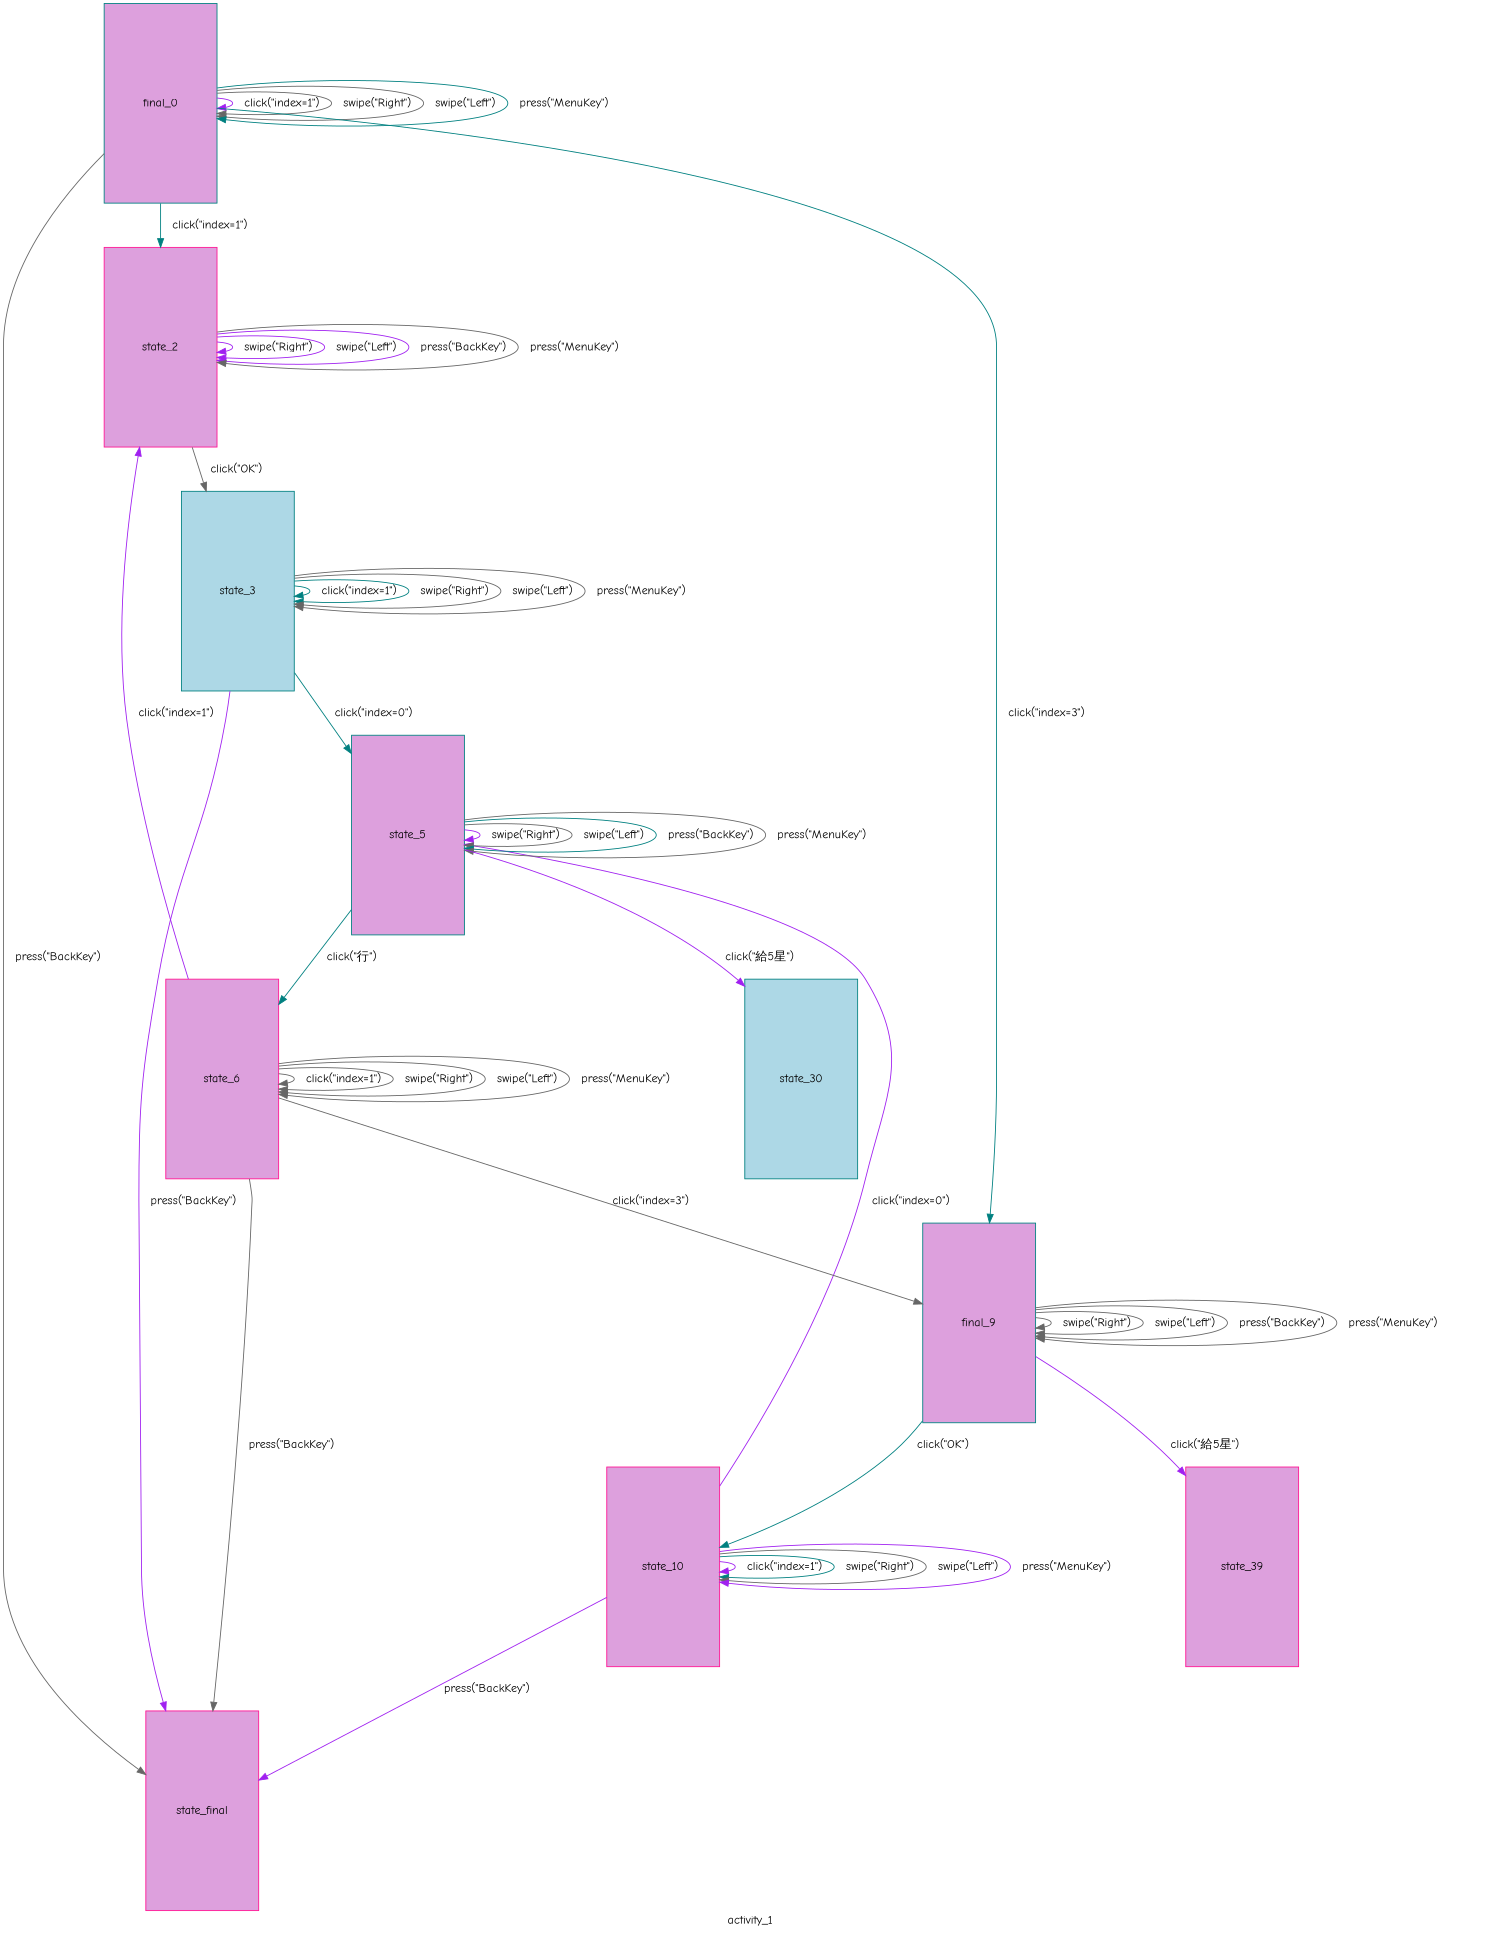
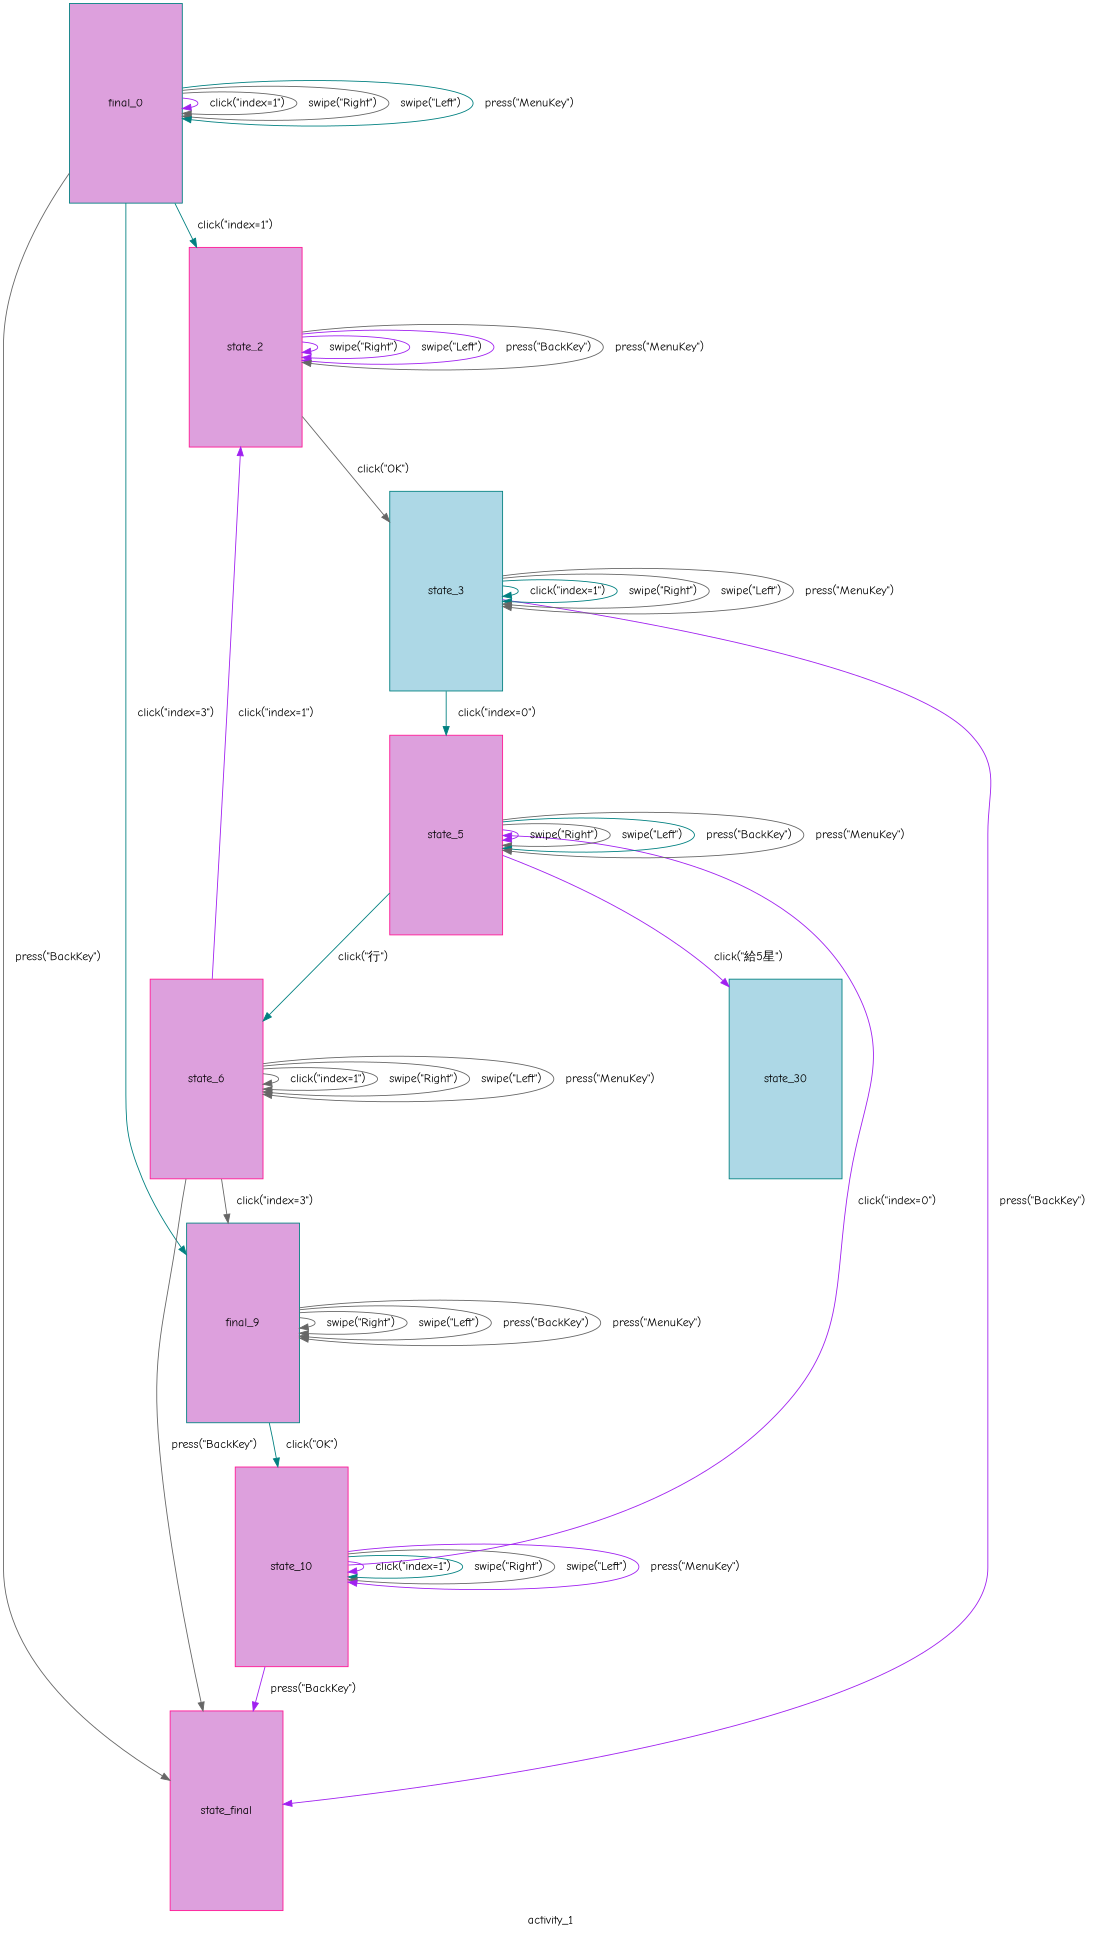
node "state_5": color teal -> deeppink
node "state_39": removed
